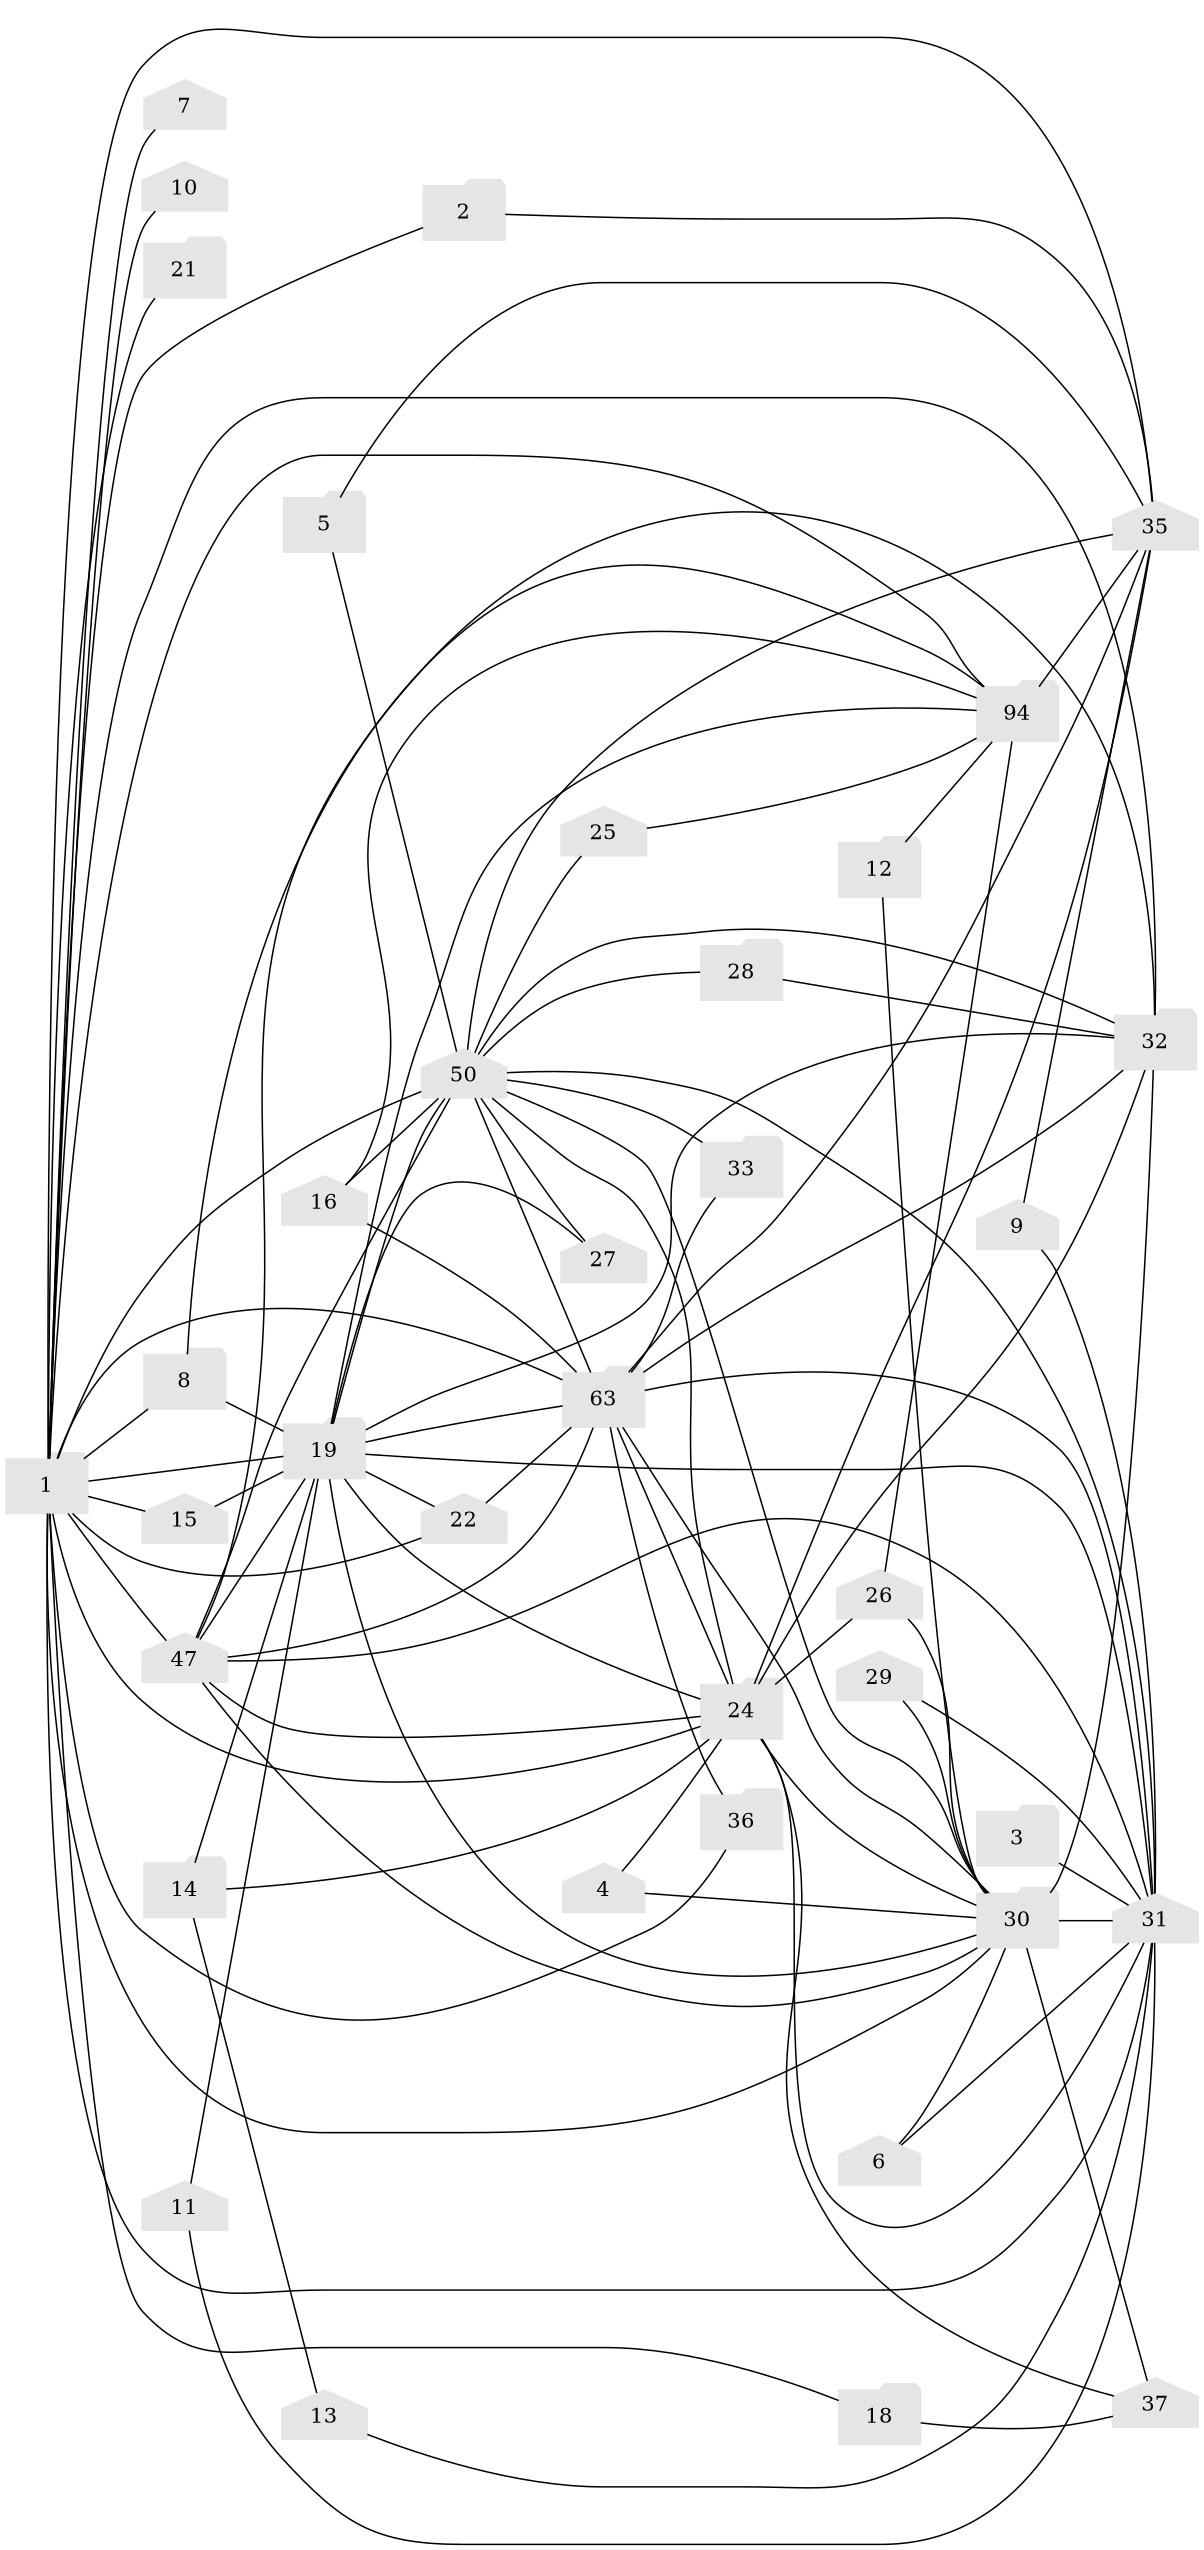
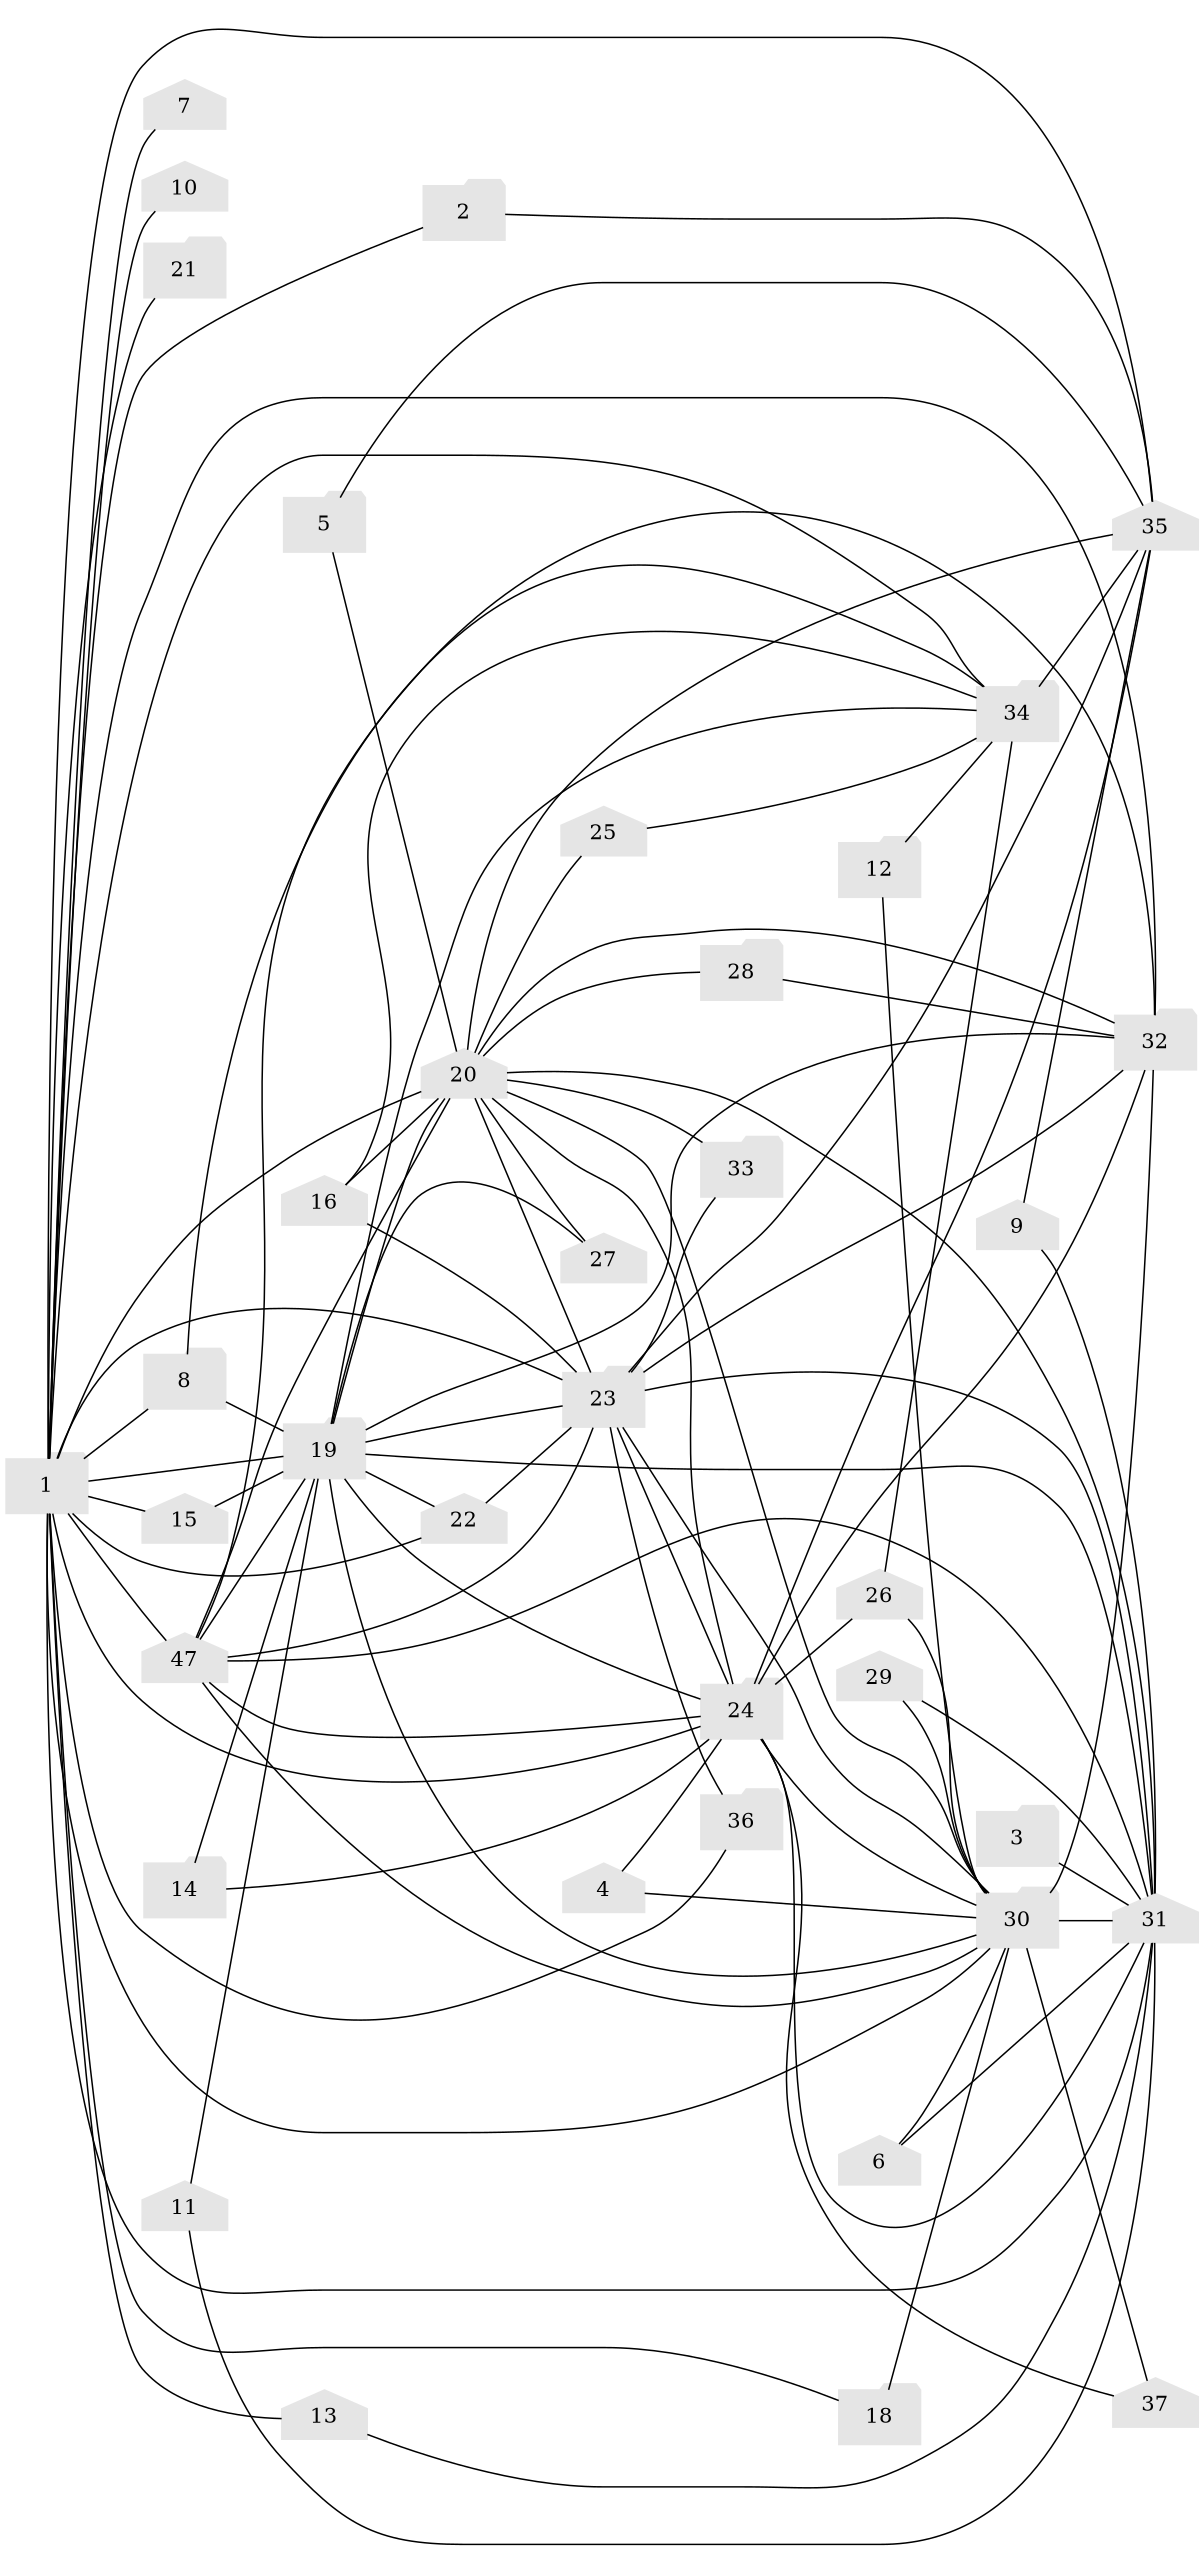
node "94": label "94" -> "34"
node "50": label "50" -> "20"
node "63": label "63" -> "23"
edge "14" -- "13": now "1" -- "13"
edge "37" -- "18": now "30" -- "18"
